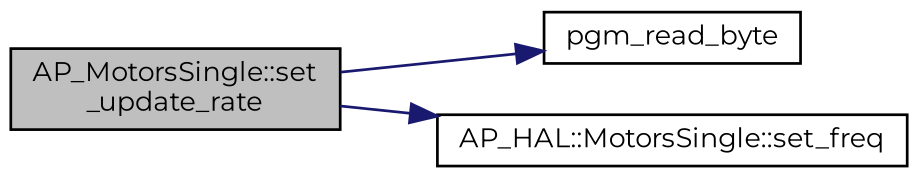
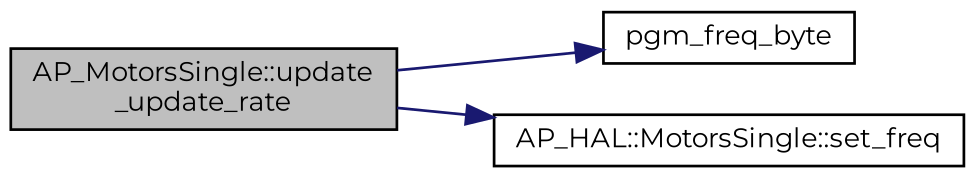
node "pgm_read_byte": label "pgm_read_byte" -> "pgm_freq_byte"
node "AP_MotorsSingle::set _update_rate": label "AP_MotorsSingle::set _update_rate" -> "AP_MotorsSingle::update _update_rate"
